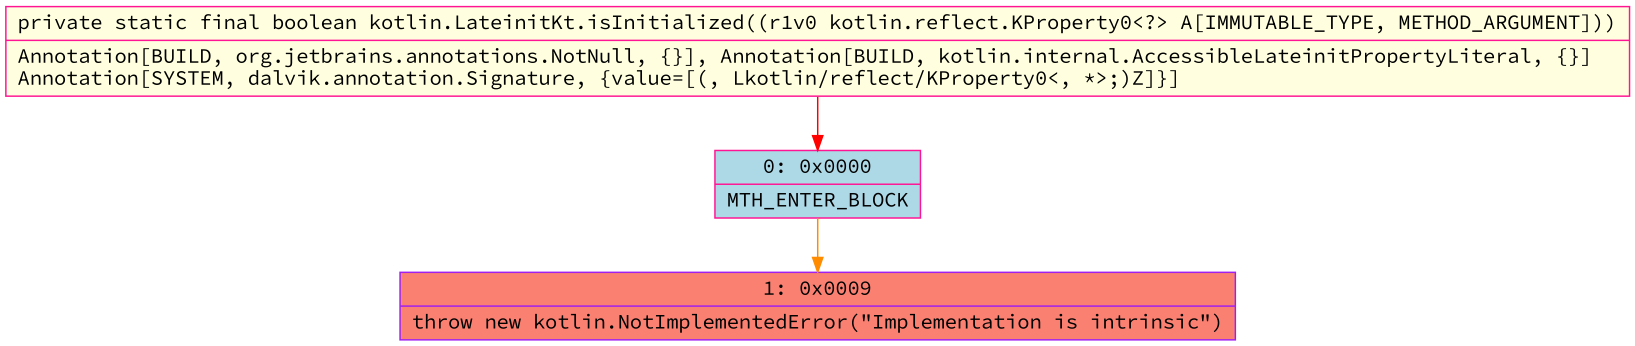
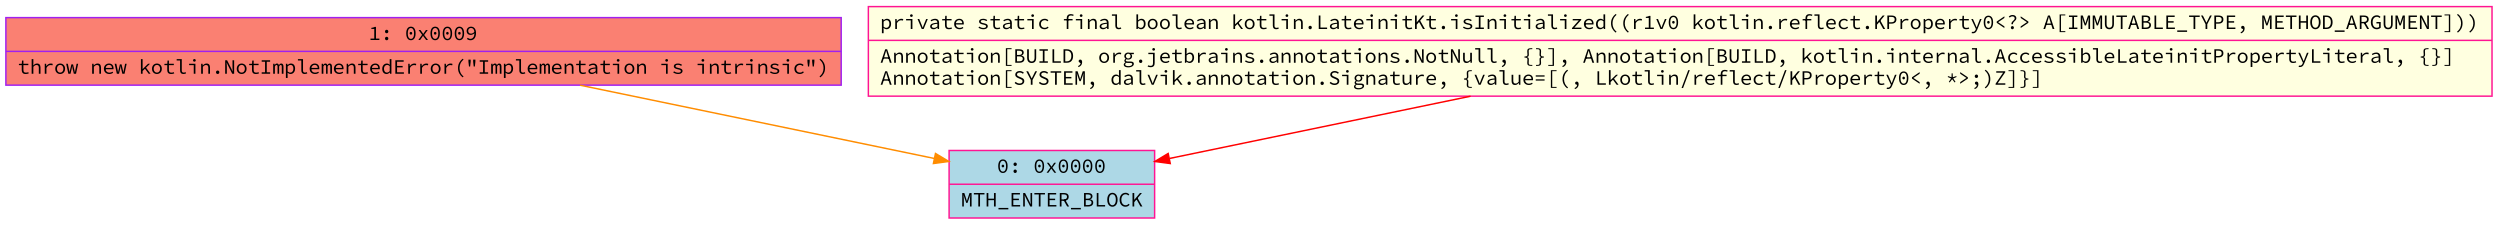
edge "0: 0x0000" -> "1: 0x0009": reversed
